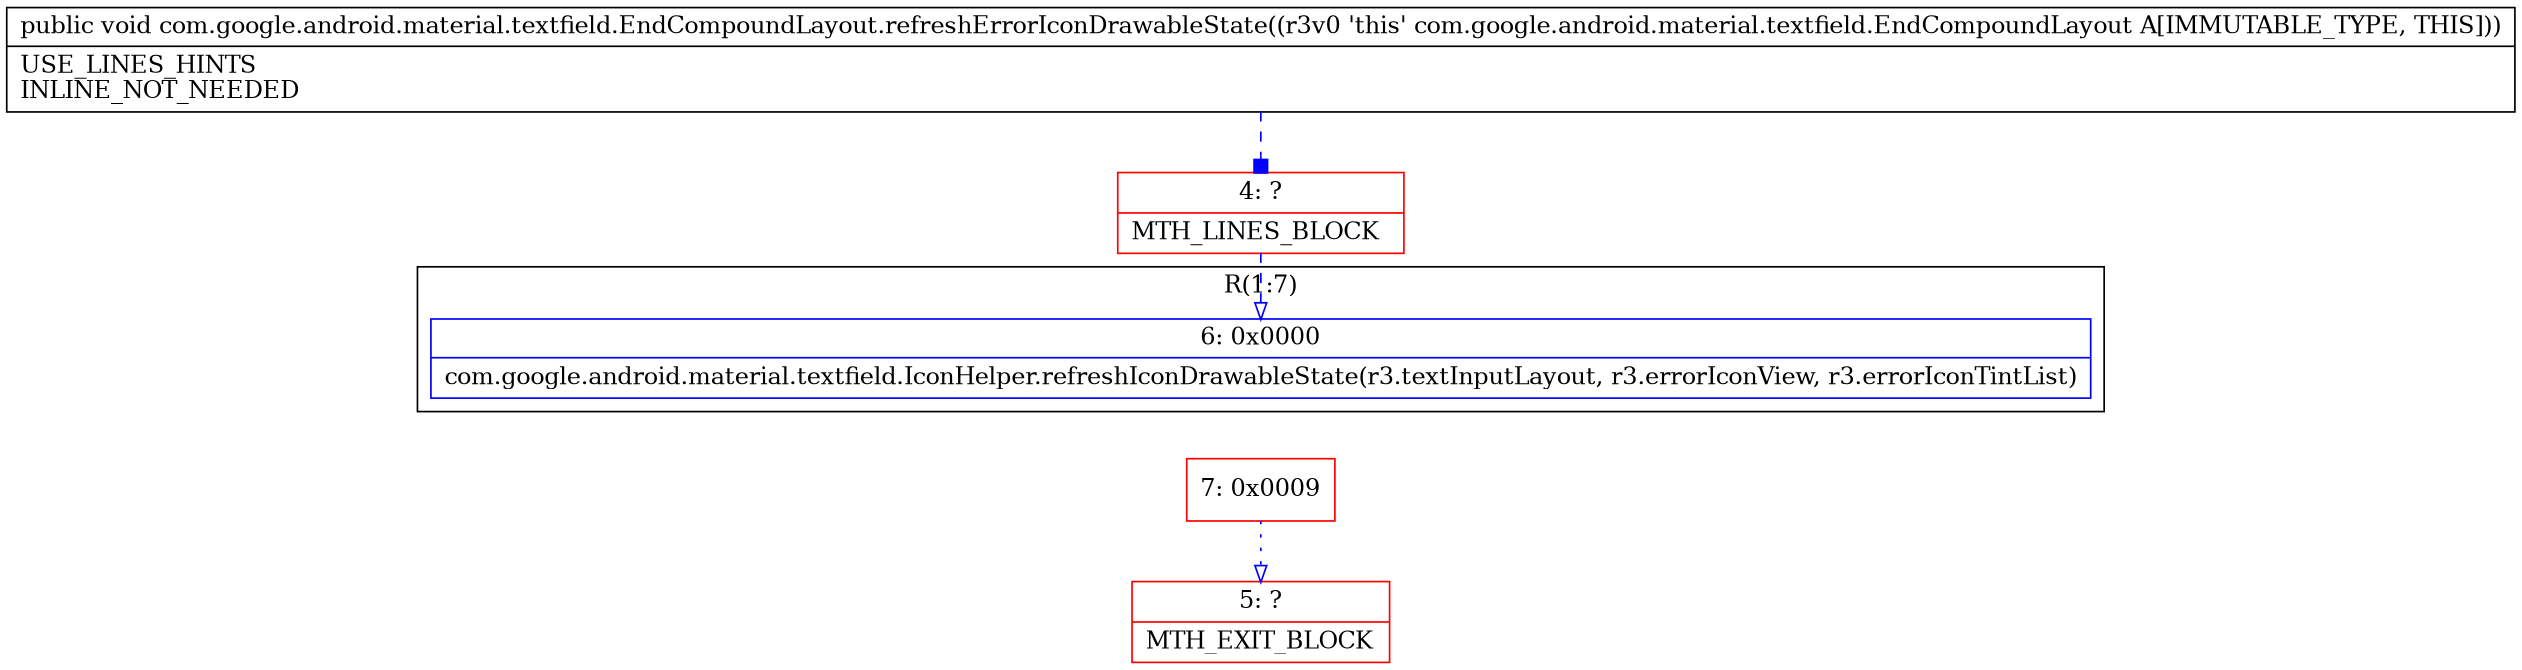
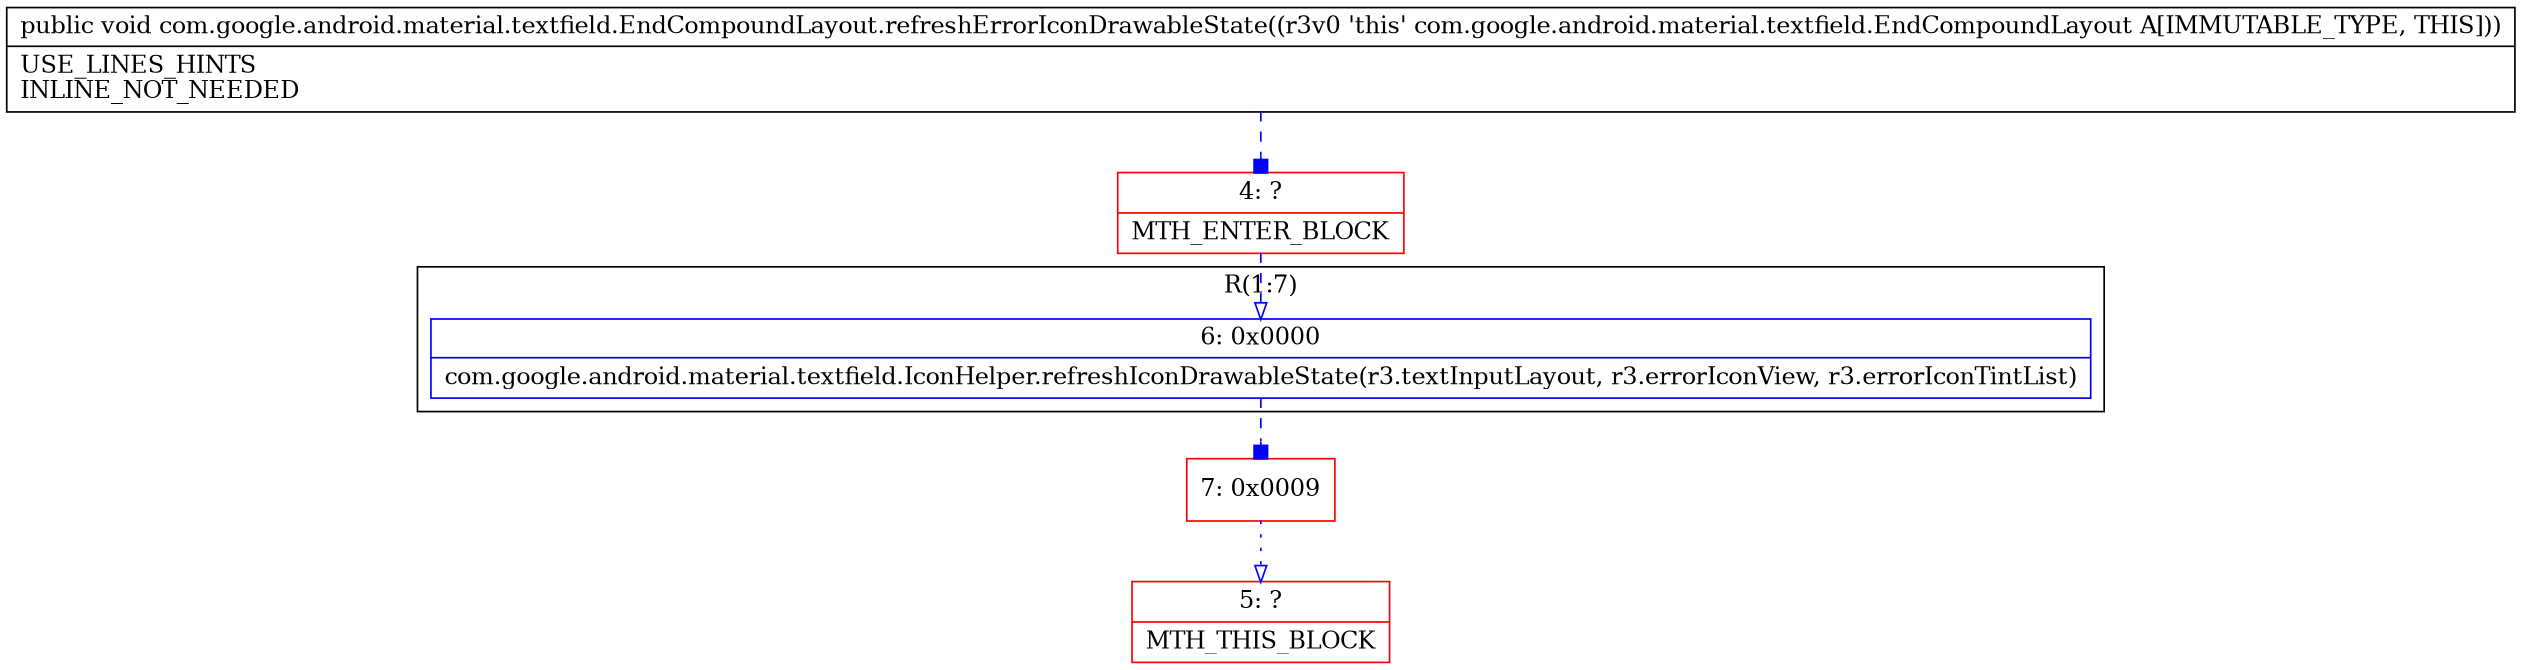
node "4: ?": text "MTH_LINES_BLOCK" -> "MTH_ENTER_BLOCK"
edge "6: 0x0000" -> "7: 0x0009": added
node "5: ?": text "MTH_EXIT_BLOCK" -> "MTH_THIS_BLOCK"
